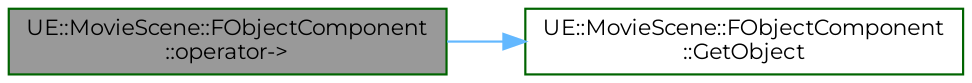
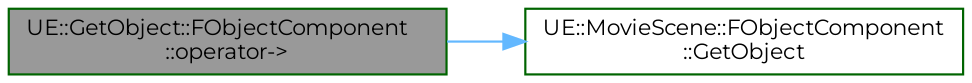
node "UE::MovieScene::FObjectComponent ::operator->": label "UE::MovieScene::FObjectComponent ::operator->" -> "UE::GetObject::FObjectComponent ::operator->"
